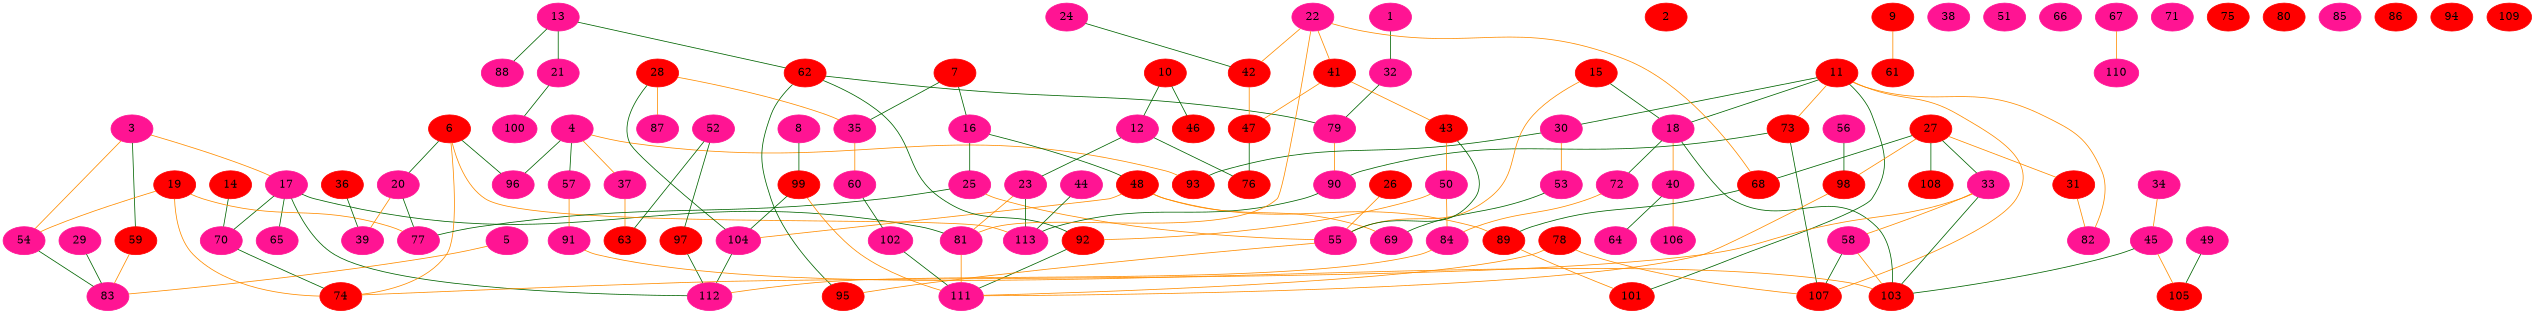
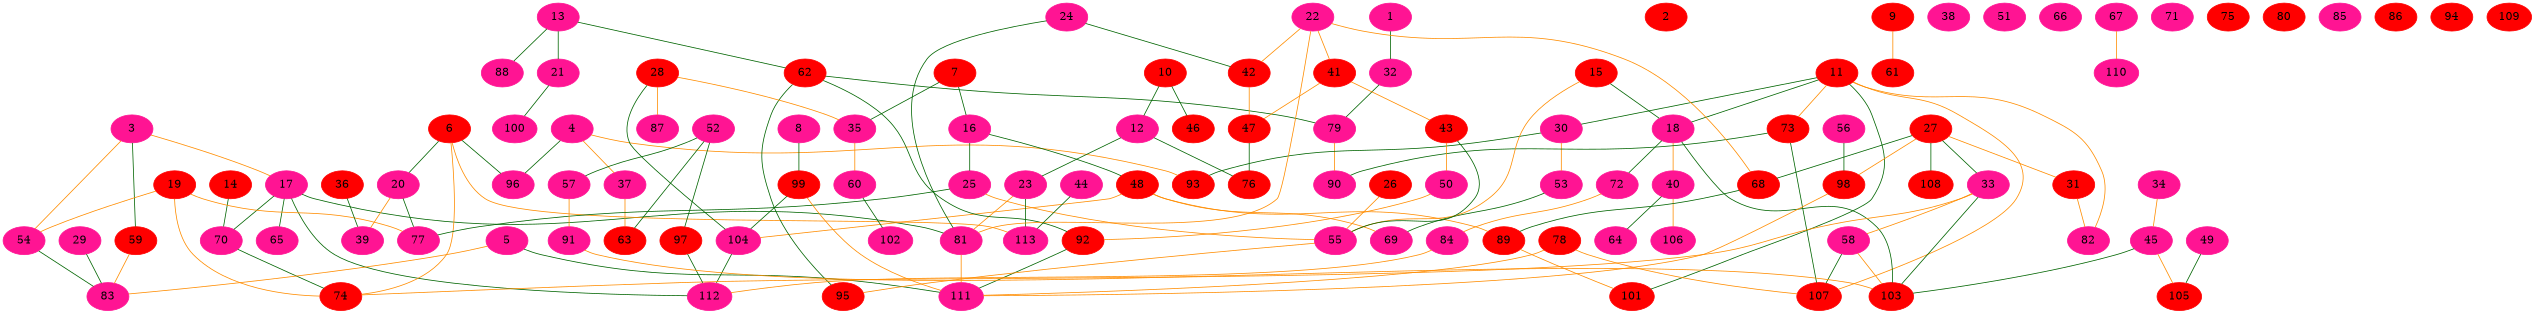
edge "24" -- "81": added
edge "4" -- "57": now "52" -- "57"
edge "90" -- "113": removed
edge "50" -- "84": removed
edge "102" -- "111": now "5" -- "111"
